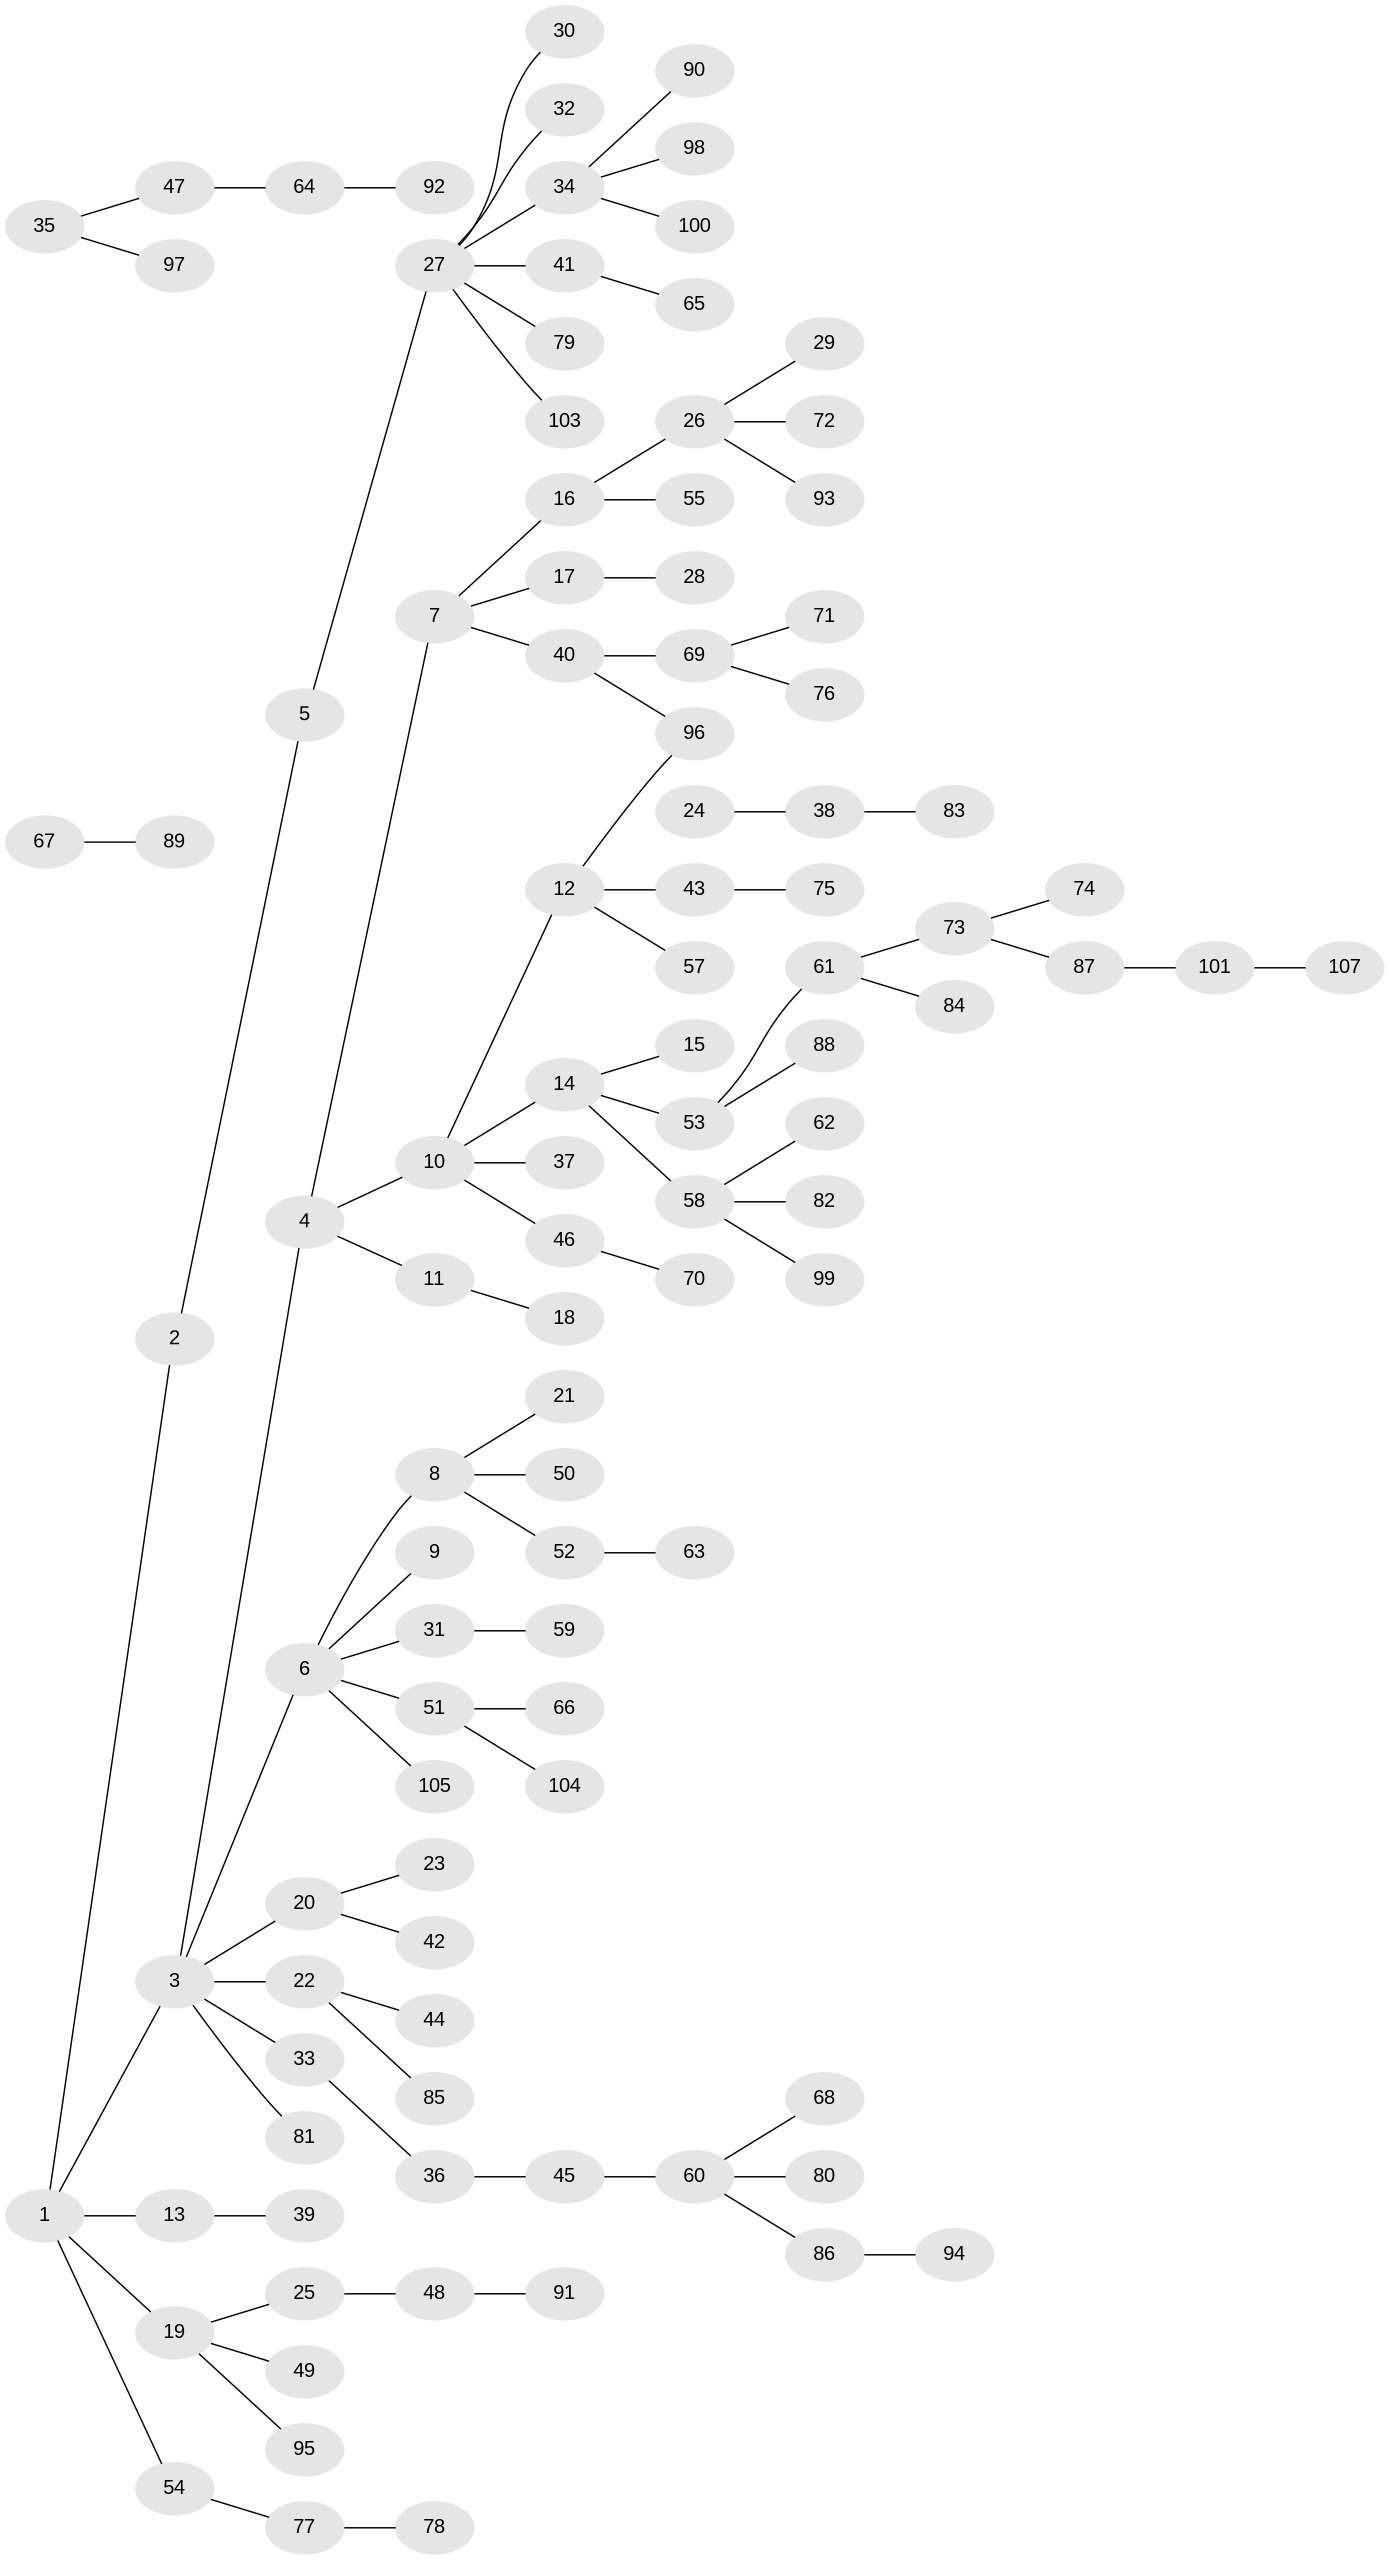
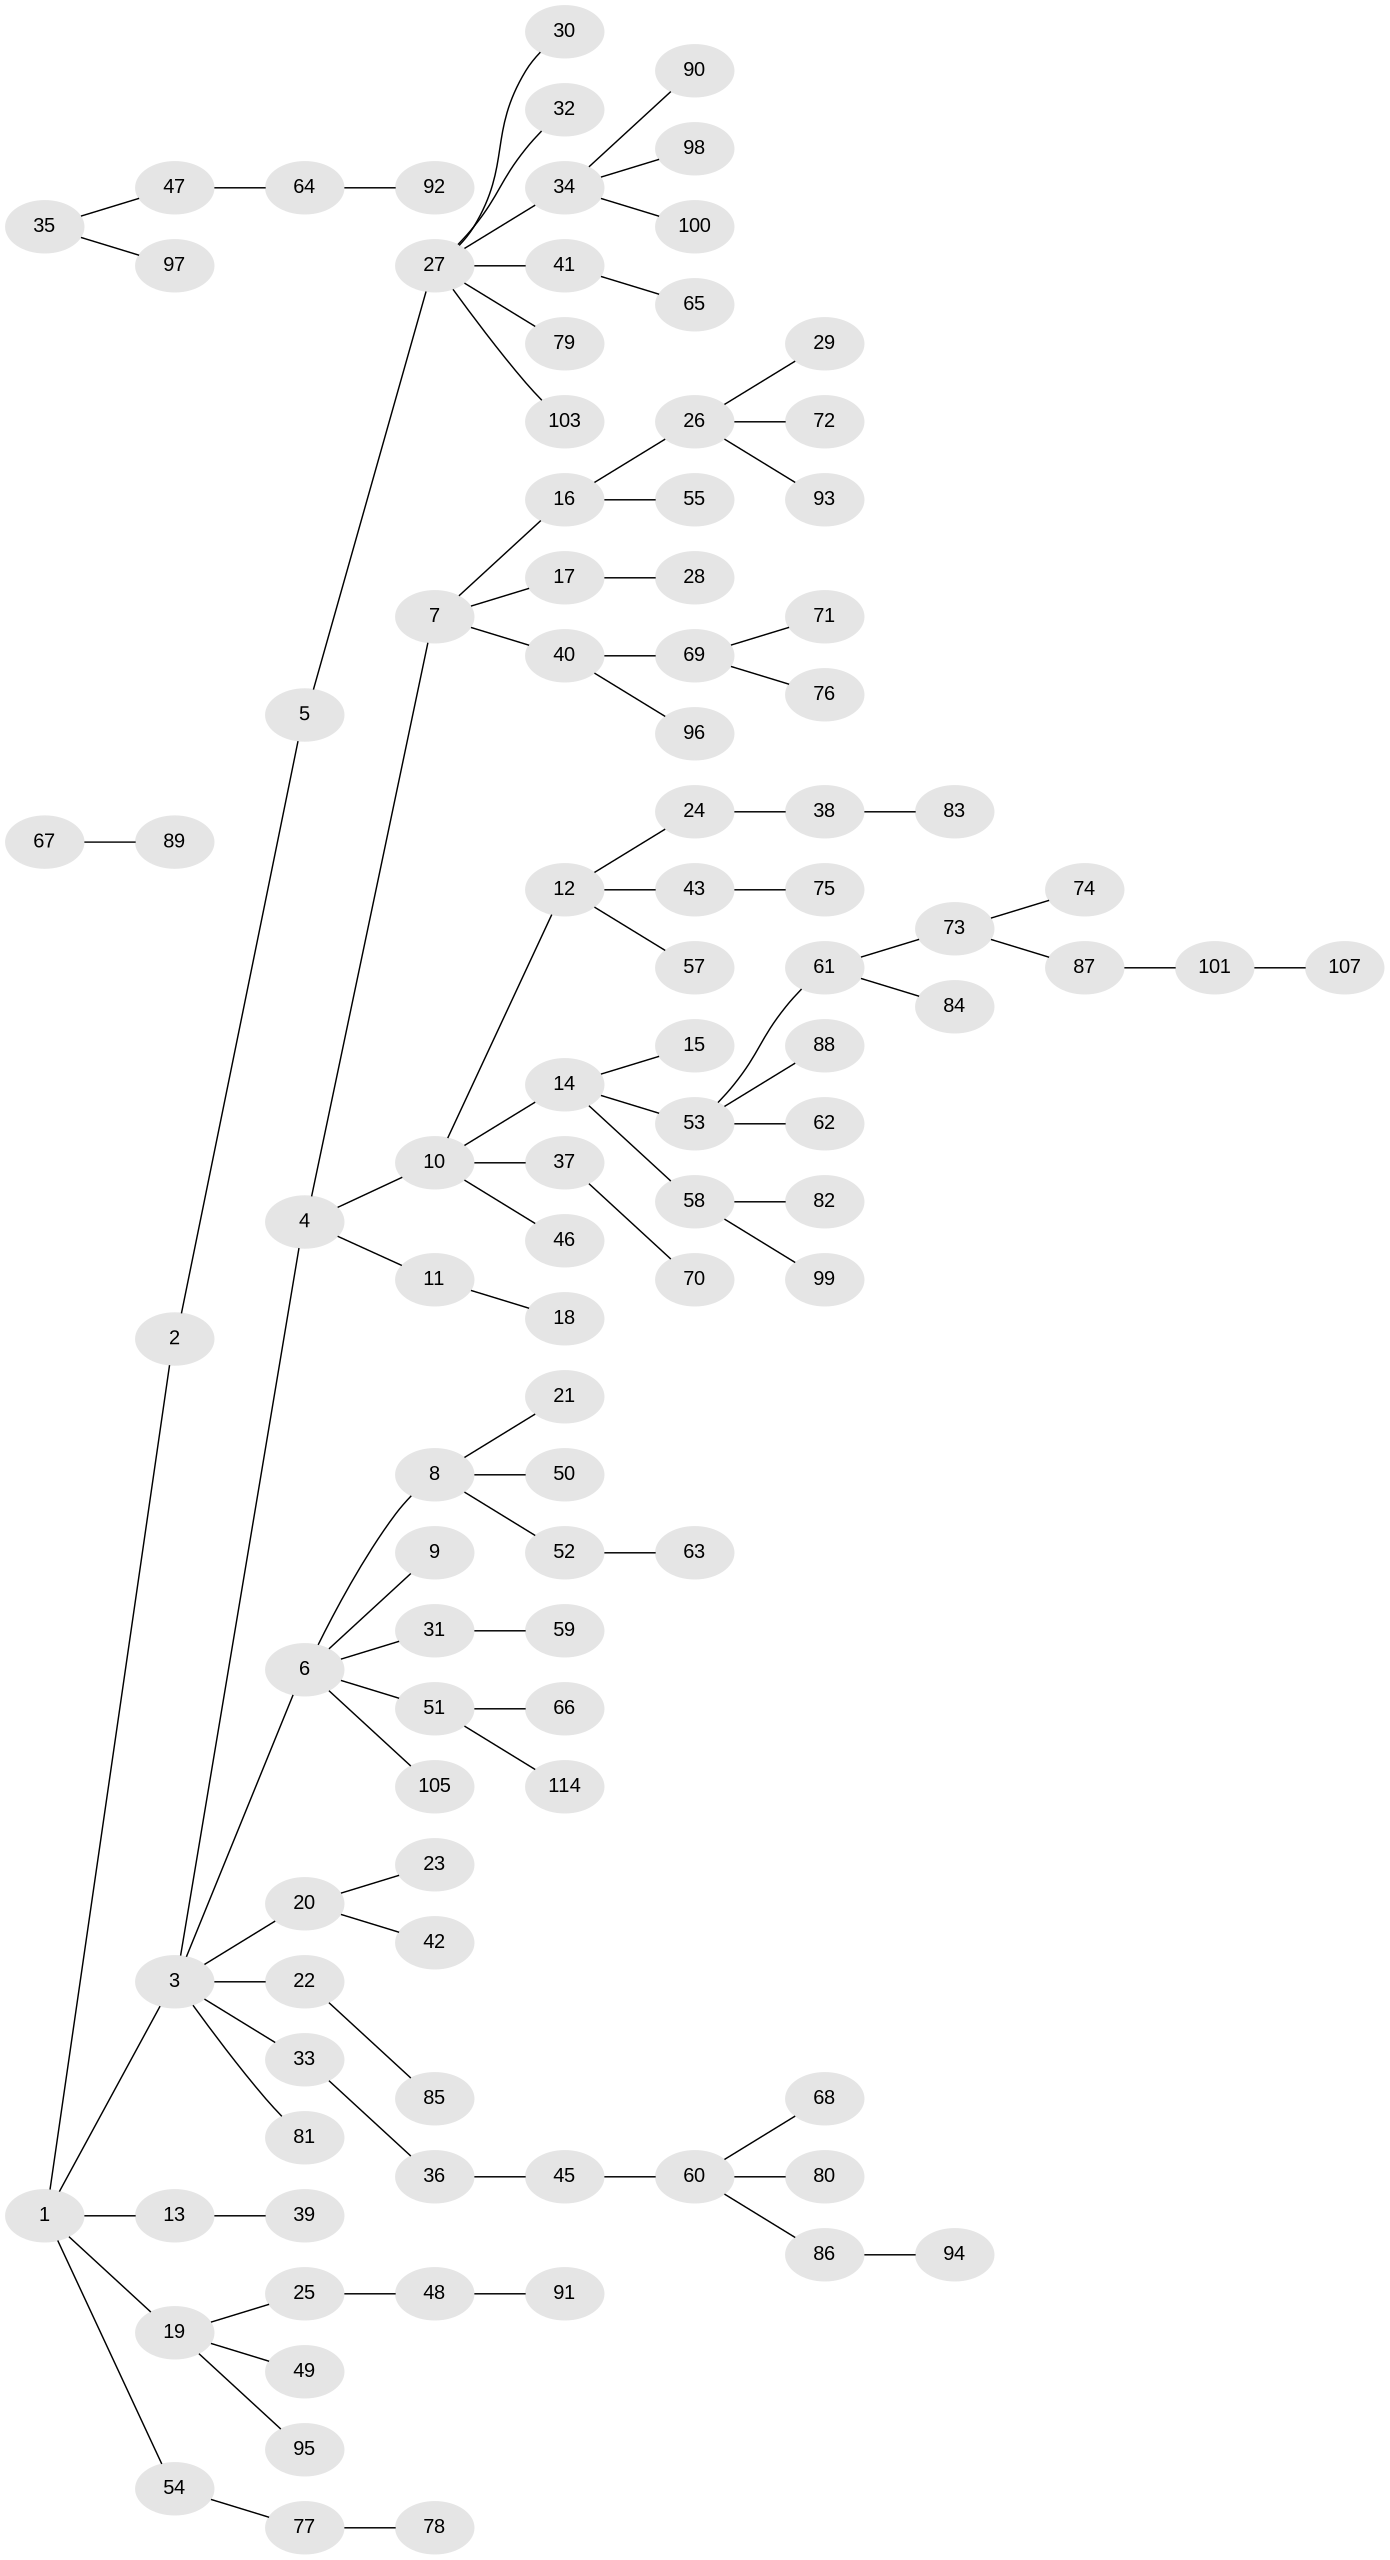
edge "96" -- "12": now "24" -- "12"
edge "62" -- "58": now "62" -- "53"
edge "46" -- "70": now "37" -- "70"
node "104": label "104" -> "114"
node "44": removed
